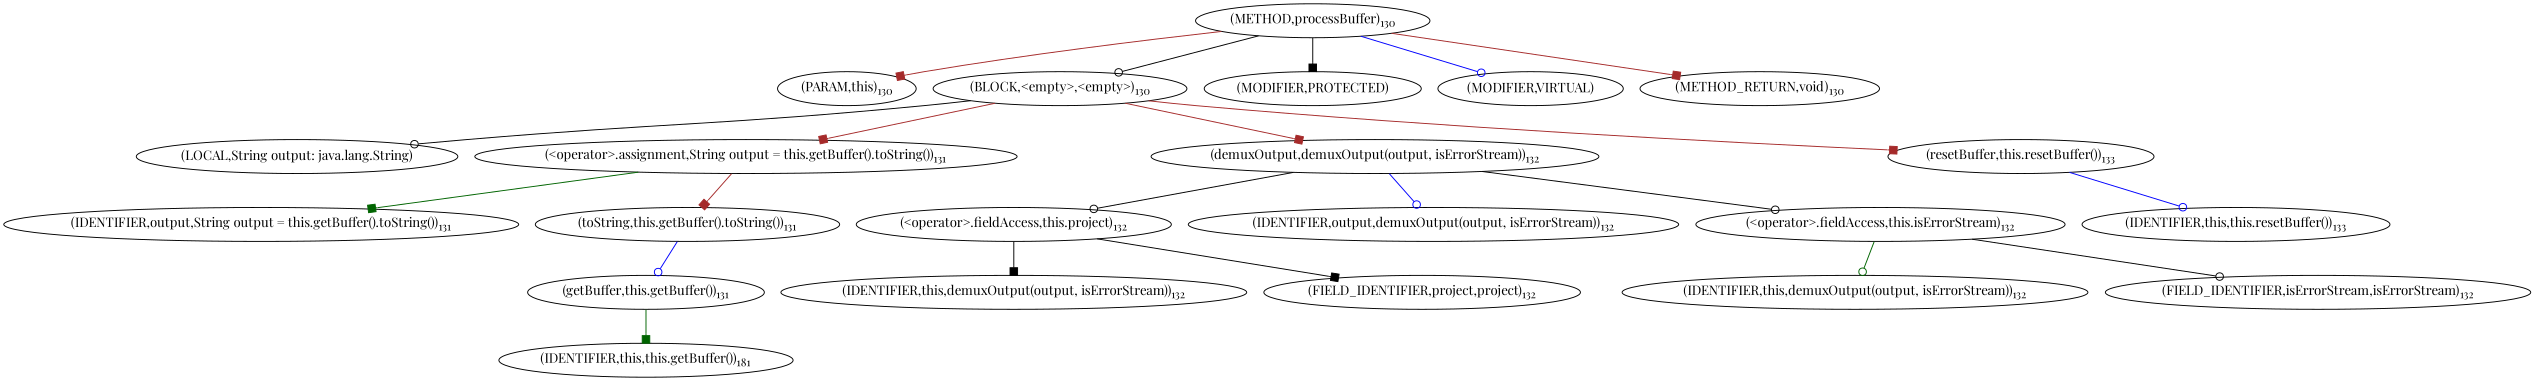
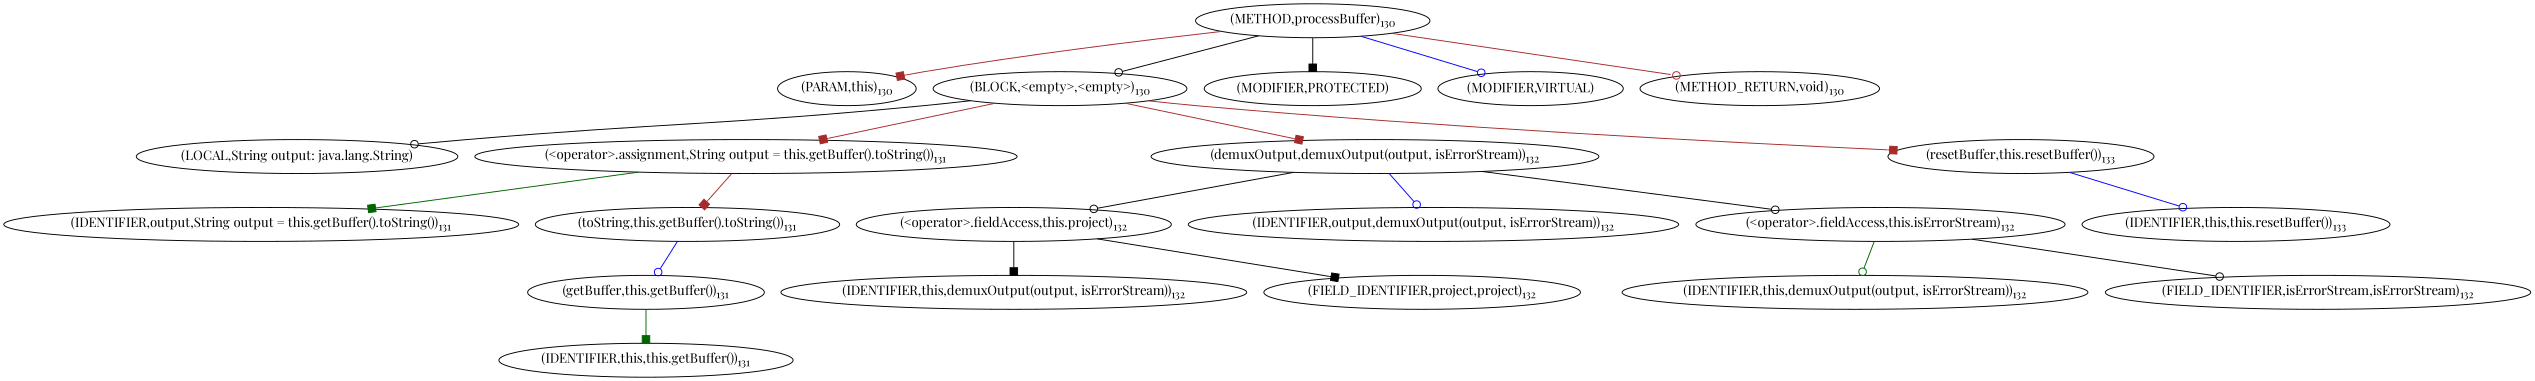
edge "(METHOD,processBuffer)" -> "(METHOD_RETURN,void)": arrowhead box -> odot
node "(IDENTIFIER,this,this.getBuffer())": text "181" -> "131"
